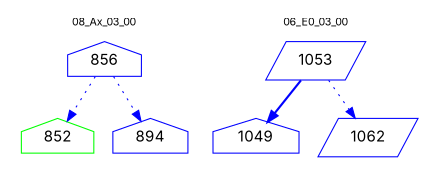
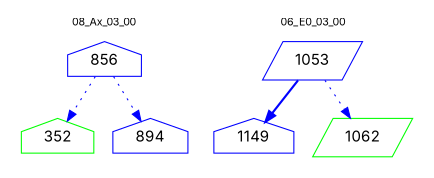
node "852": label "852" -> "352"
node "1049": label "1049" -> "1149"
node "1062": color blue -> green
